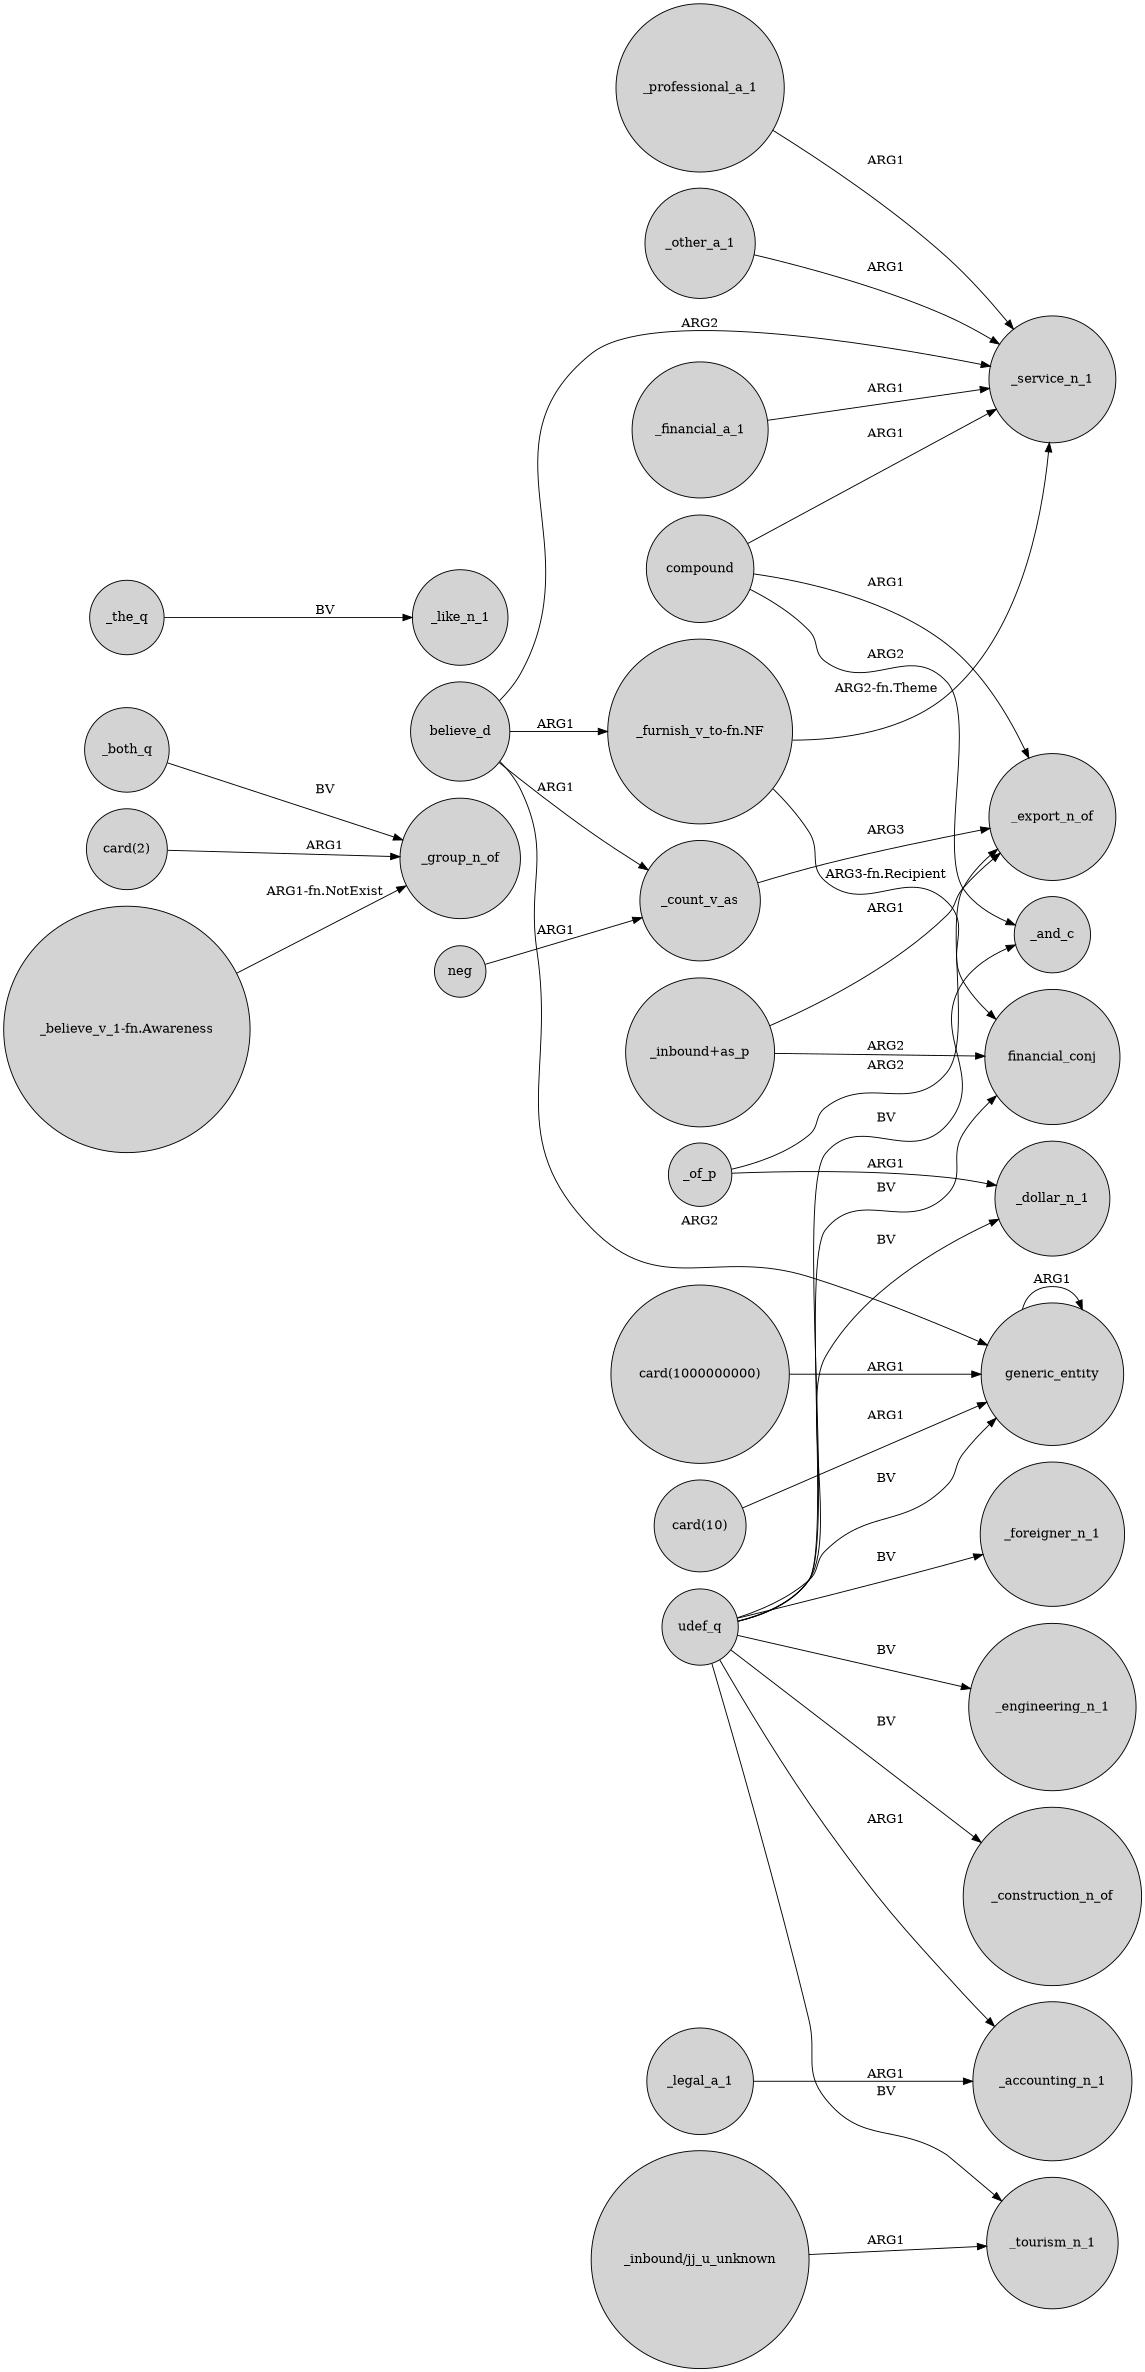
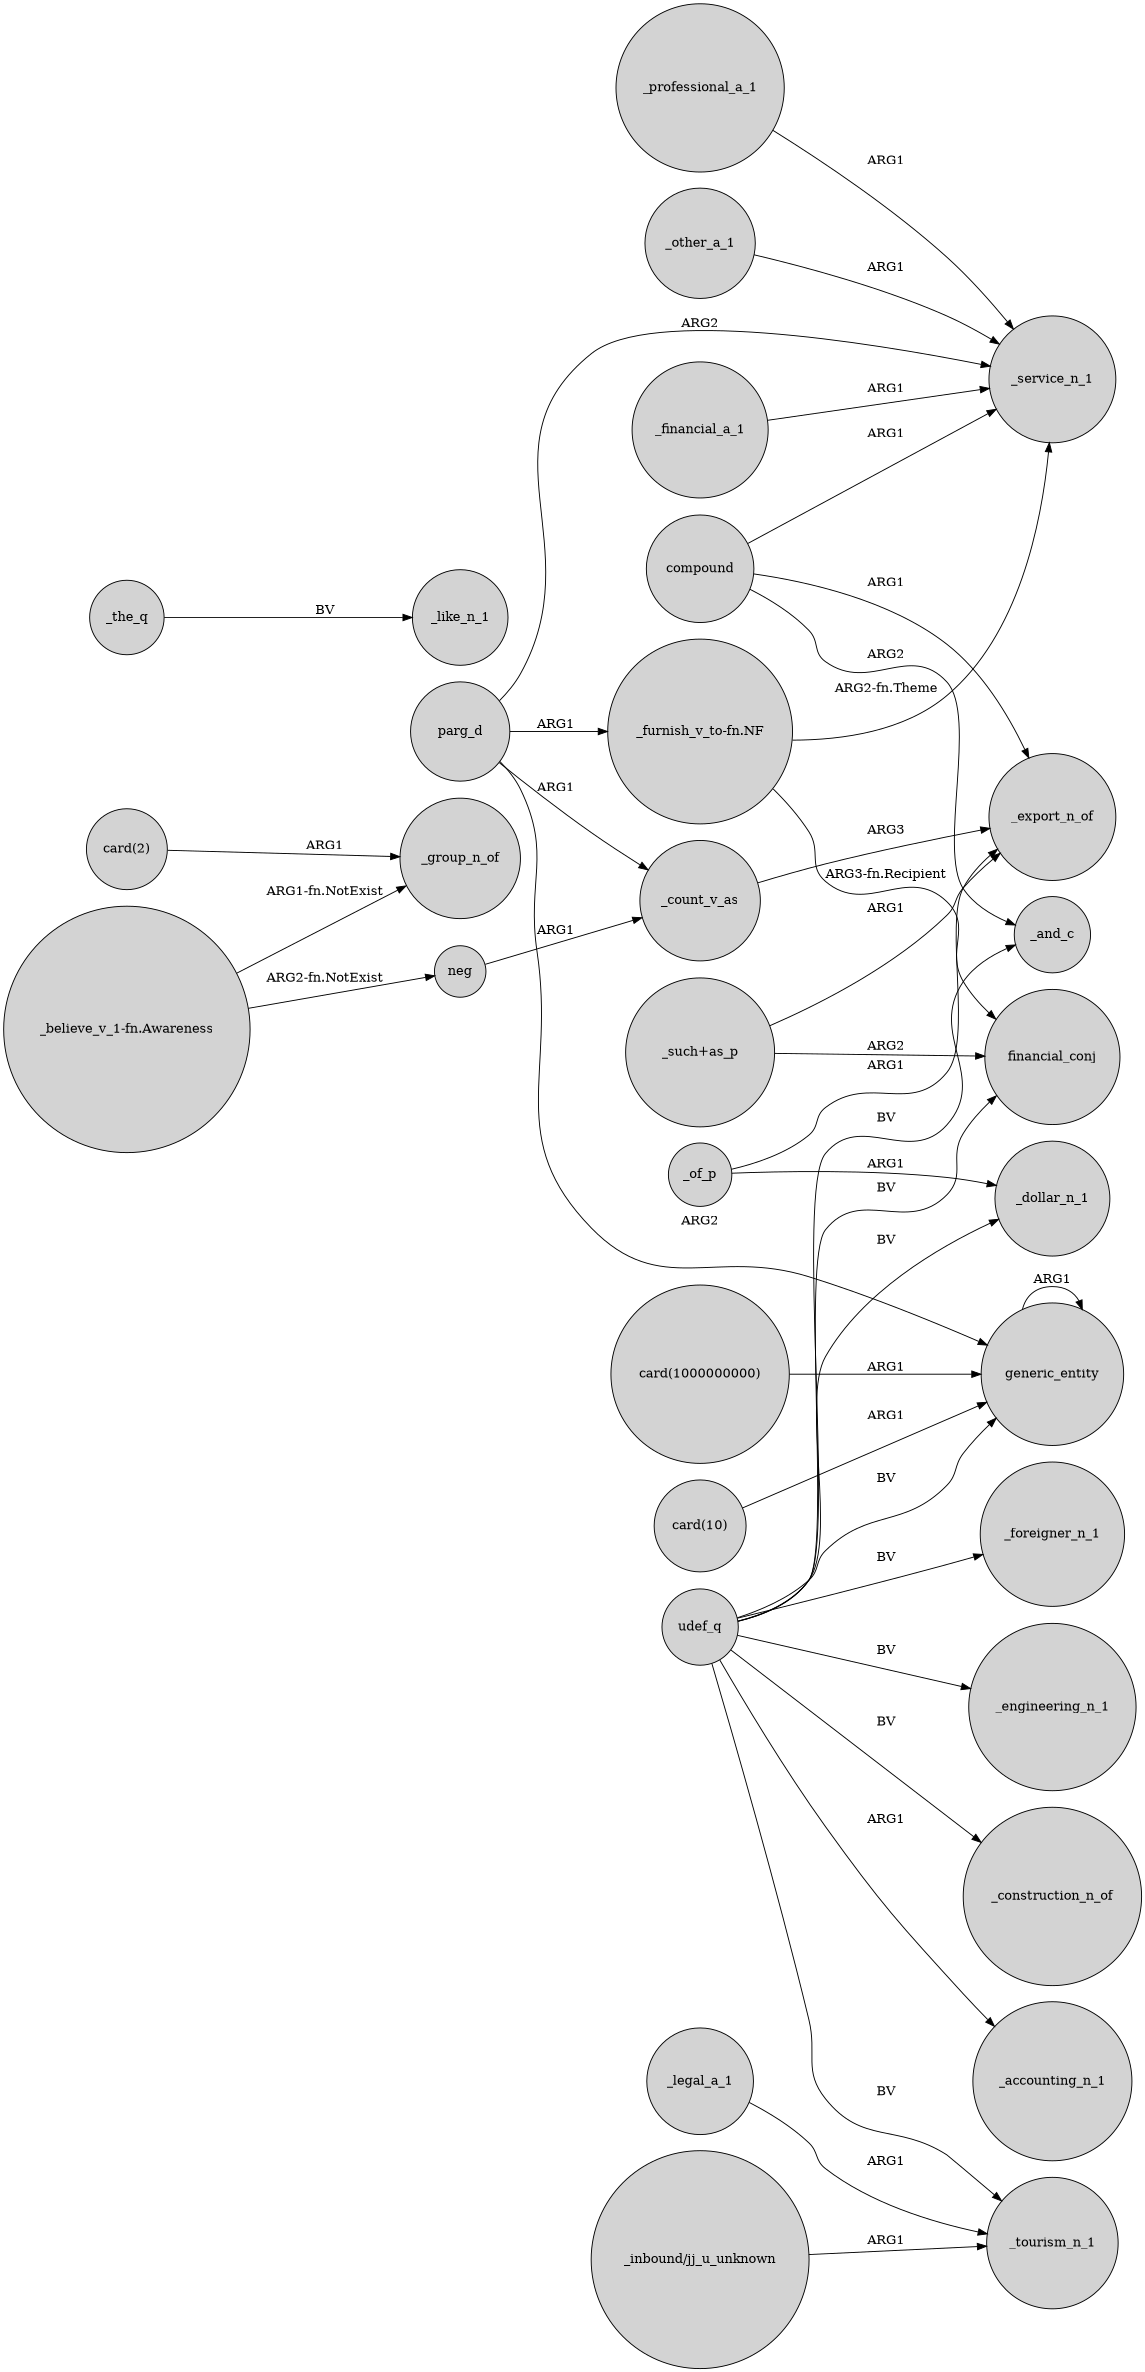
node "believe_d": label "believe_d" -> "parg_d"
node "_both_q": removed
edge "_believe_v_1-fn.Awareness" -> "neg": added, label "ARG2-fn.NotExist"
node "_inbound+as_p": label "_inbound+as_p" -> "_such+as_p"
edge "_of_p" -> "_export_n_of": label "ARG2" -> "ARG1"
edge "_legal_a_1" -> "_accounting_n_1": now "_legal_a_1" -> "_tourism_n_1"
